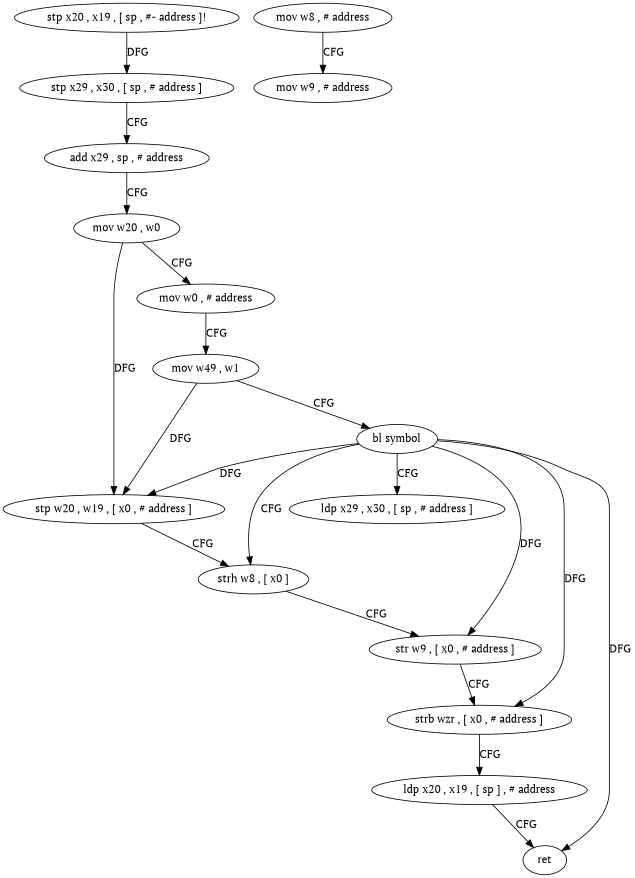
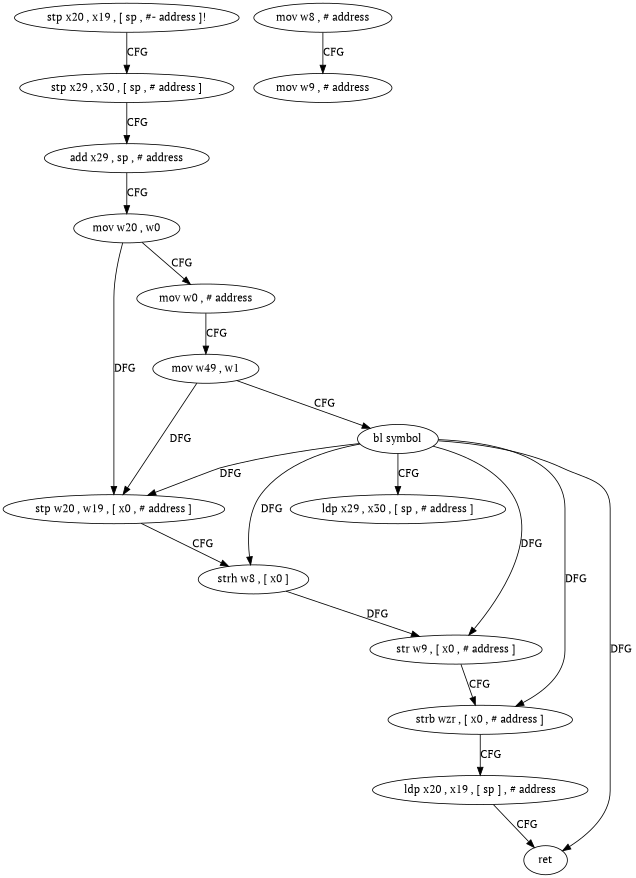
edge "stp x20 , x19 , [ sp , #- address ]!" -> "stp x29 , x30 , [ sp , # address ]": label "DFG" -> "CFG"
edge "bl symbol" -> "strh w8 , [ x0 ]": label "CFG" -> "DFG"
edge "strh w8 , [ x0 ]" -> "str w9 , [ x0 , # address ]": label "CFG" -> "DFG"
